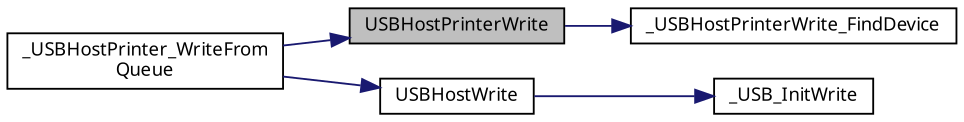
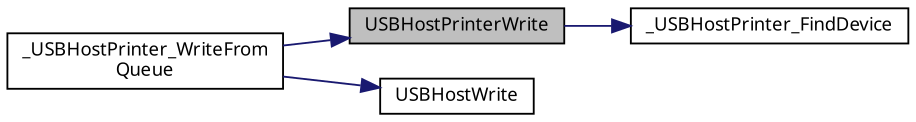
node "_USBHostPrinterWrite_FindDevice": label "_USBHostPrinterWrite_FindDevice" -> "_USBHostPrinter_FindDevice"
node "_USB_InitWrite": removed
